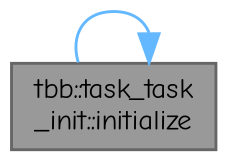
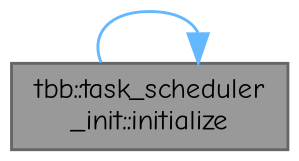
node "tbb::task_task _init::initialize": label "tbb::task_task _init::initialize" -> "tbb::task_scheduler _init::initialize"
